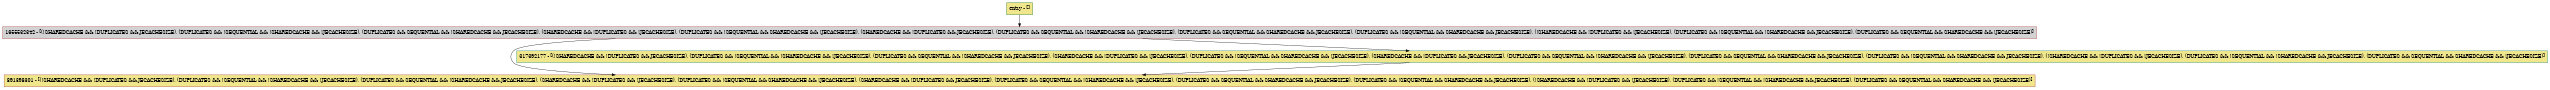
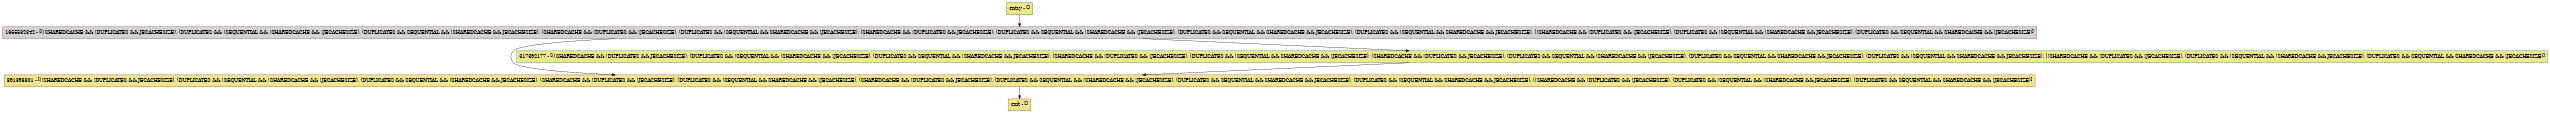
node "exit - []": added
